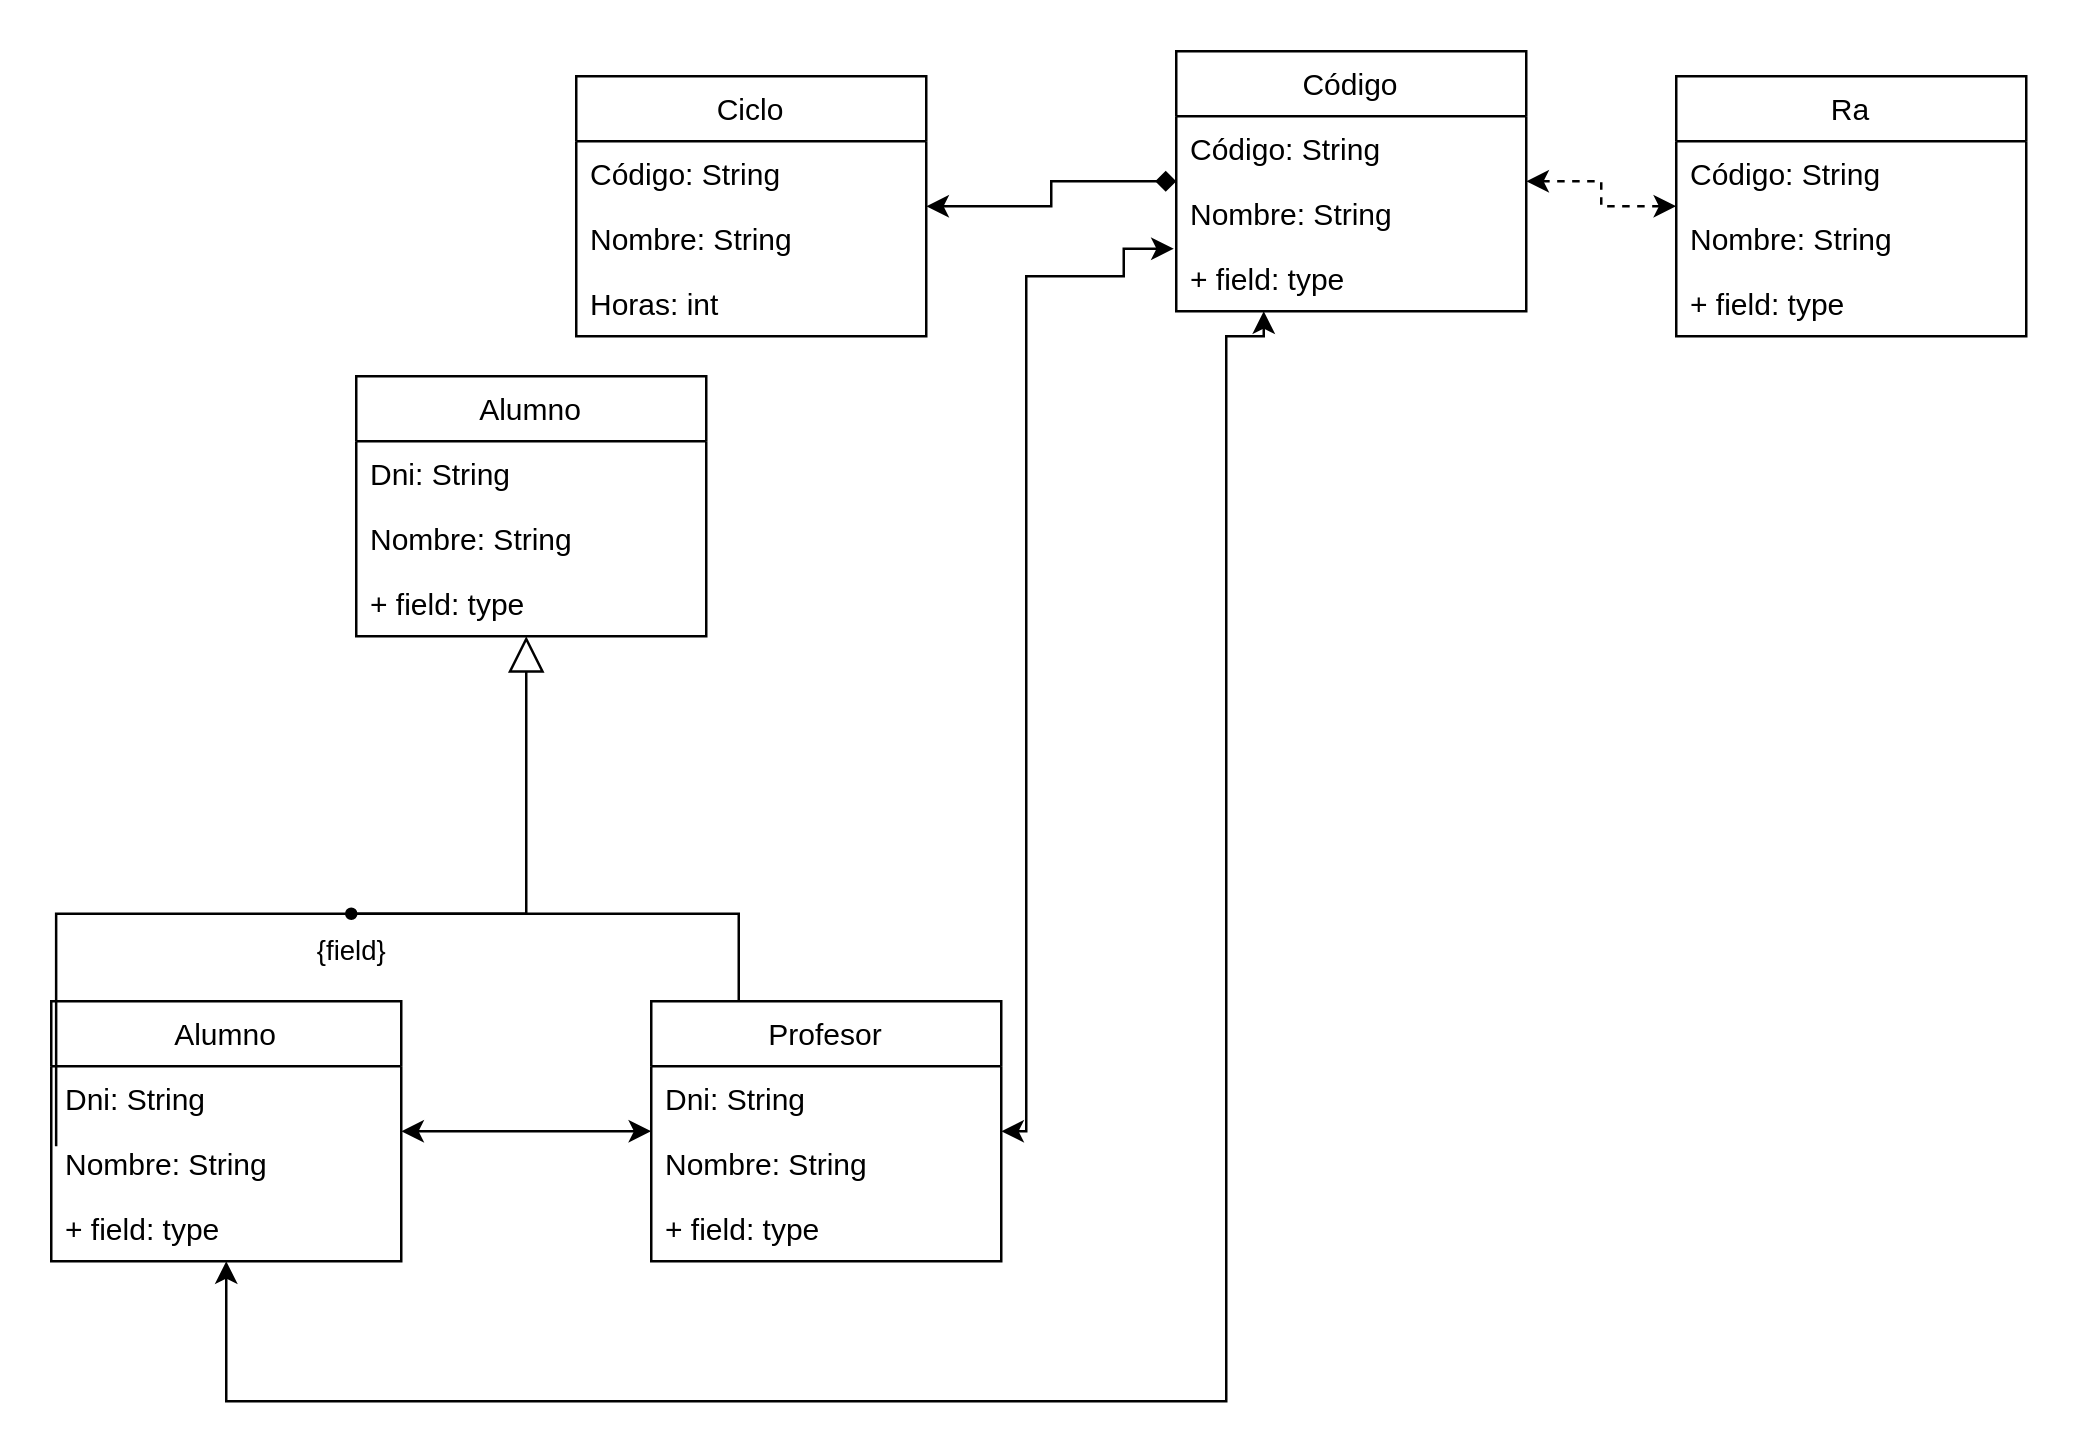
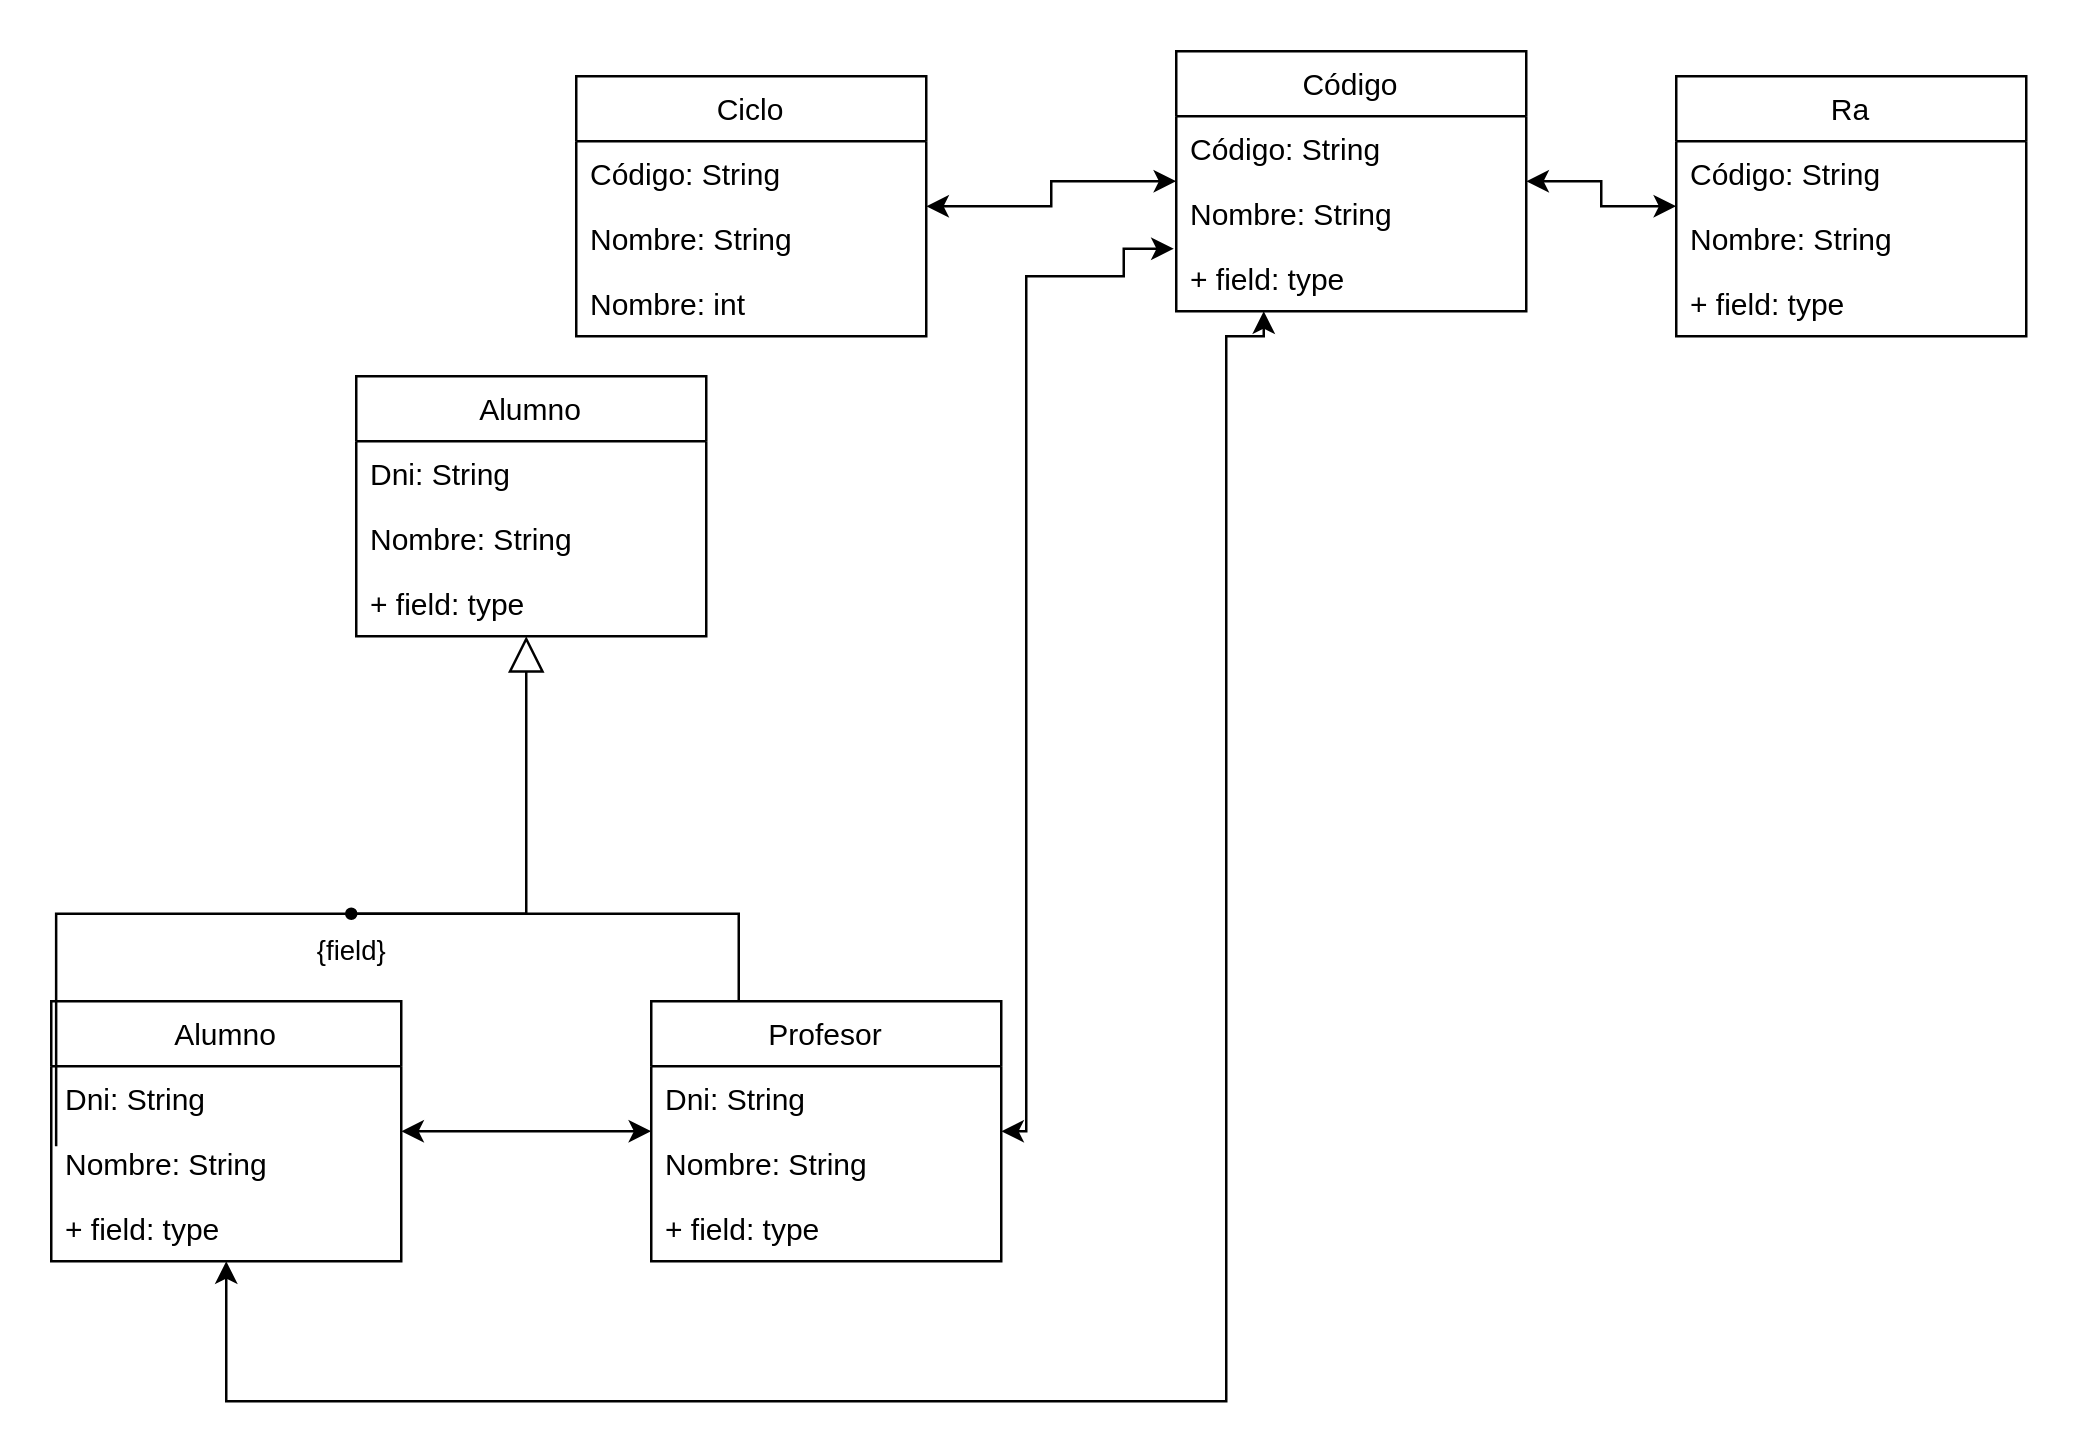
edge "Código" -- "Ciclo": arrowhead diamond -> classic
edge "Código" -- "Ra": style dashed -> solid
node "Horas: int": label "Horas: int" -> "Nombre: int"
